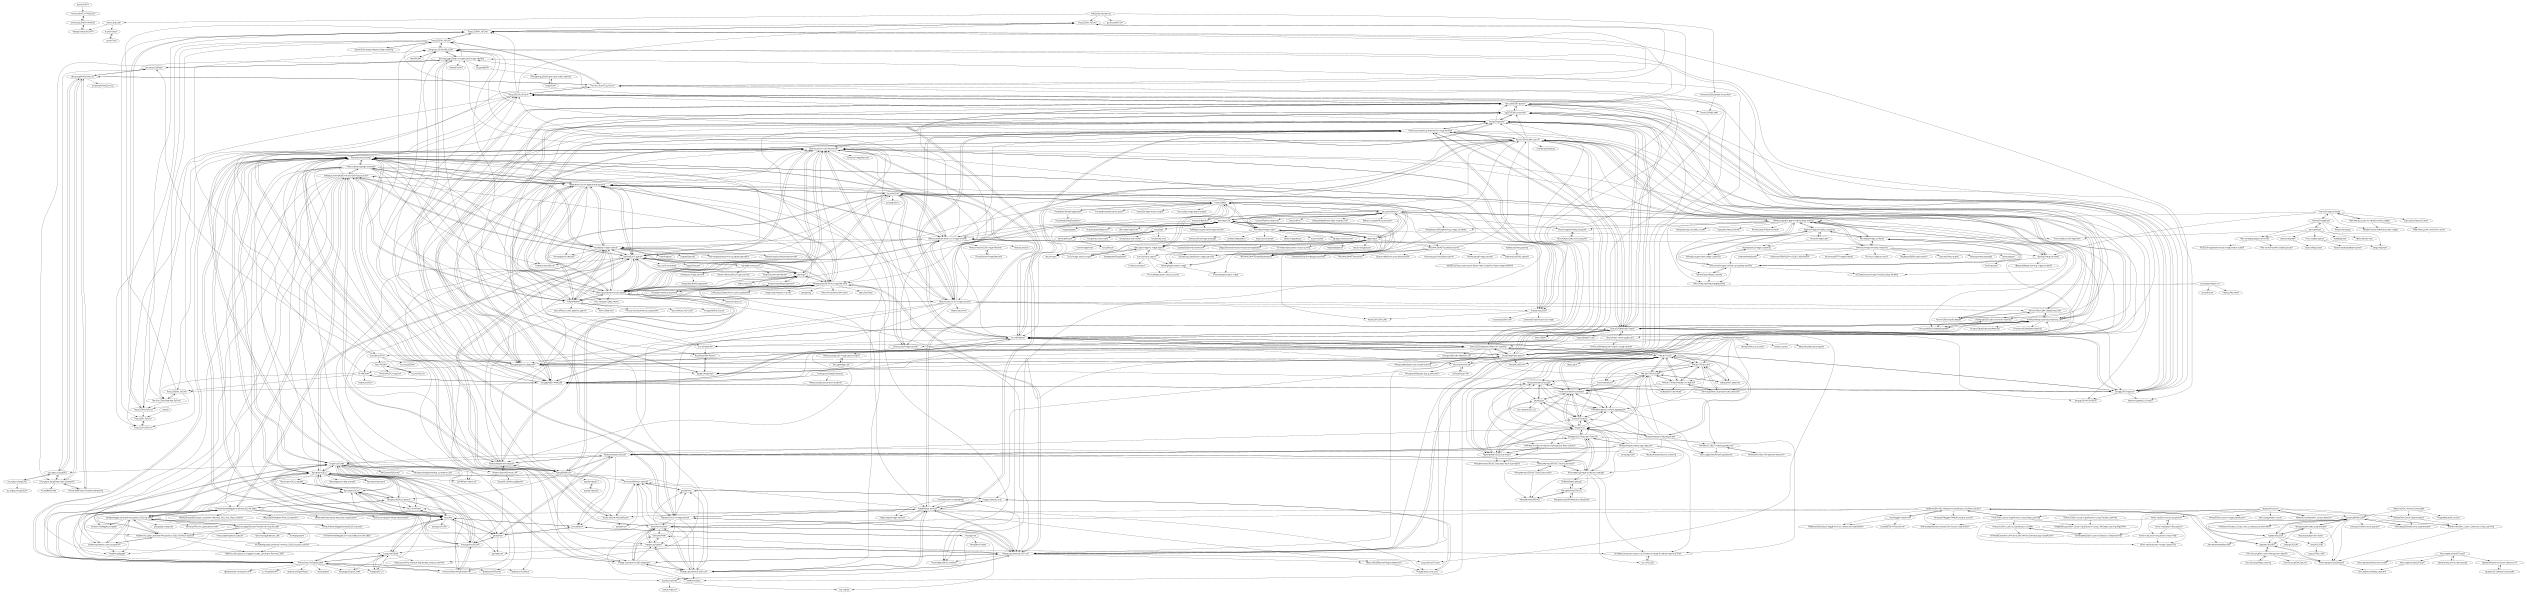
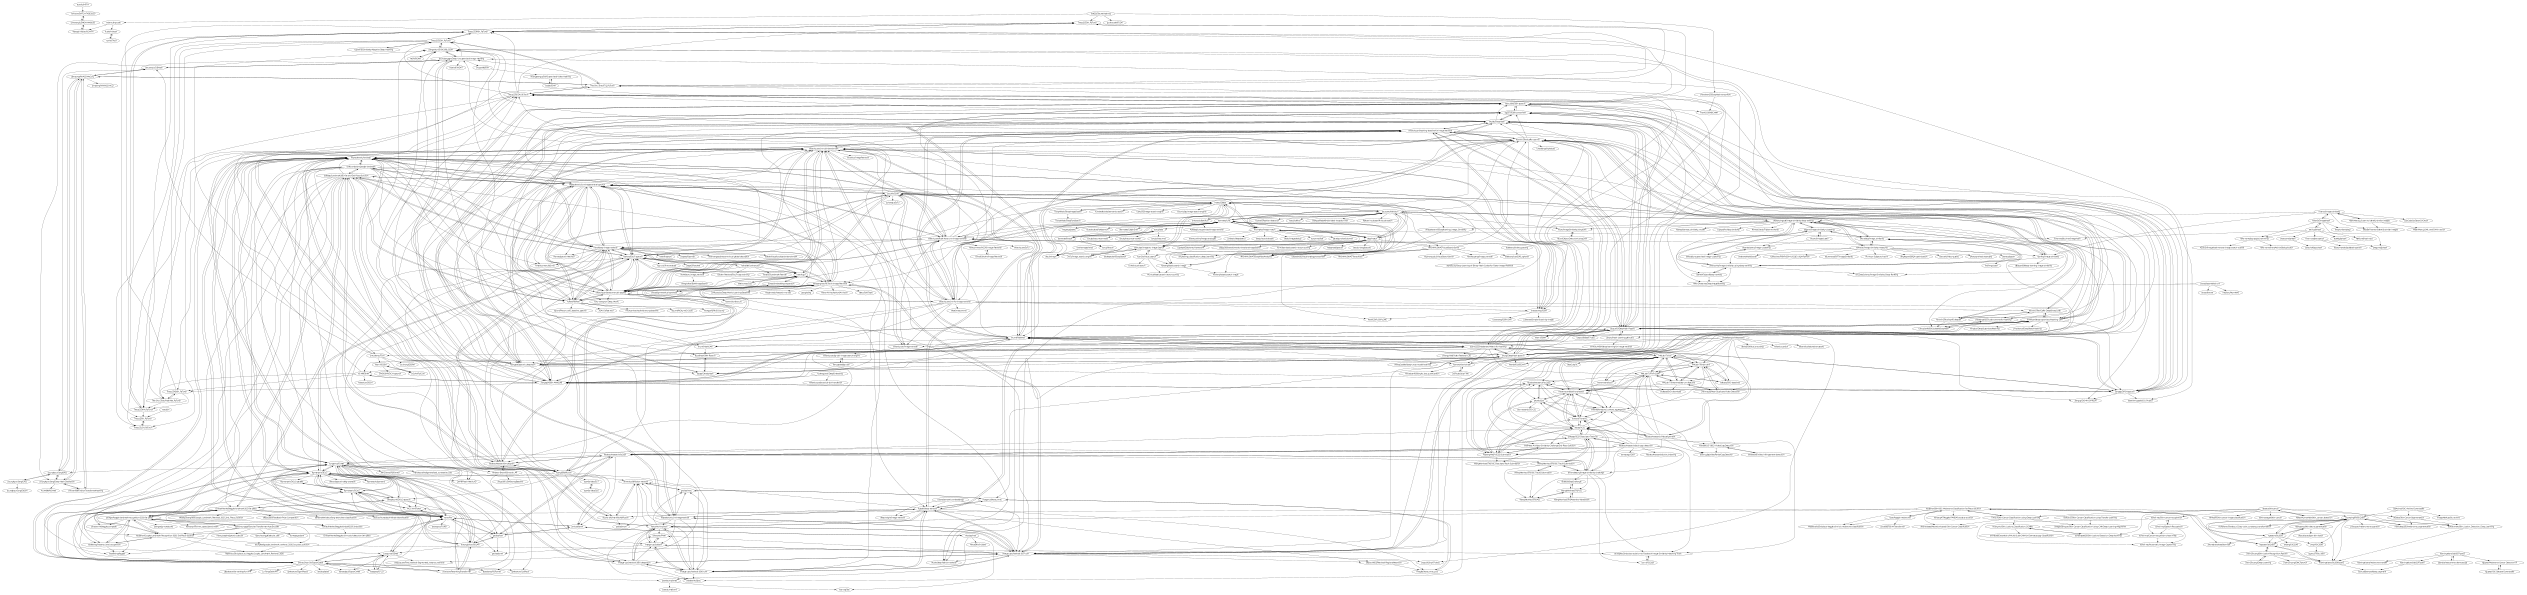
node "jazzsaxmafia/show_and_tell.tensorflow": removed
